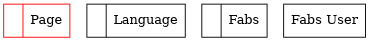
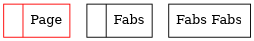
node "Language": removed
node "Fabs User": label "Fabs User" -> "Fabs Fabs"
